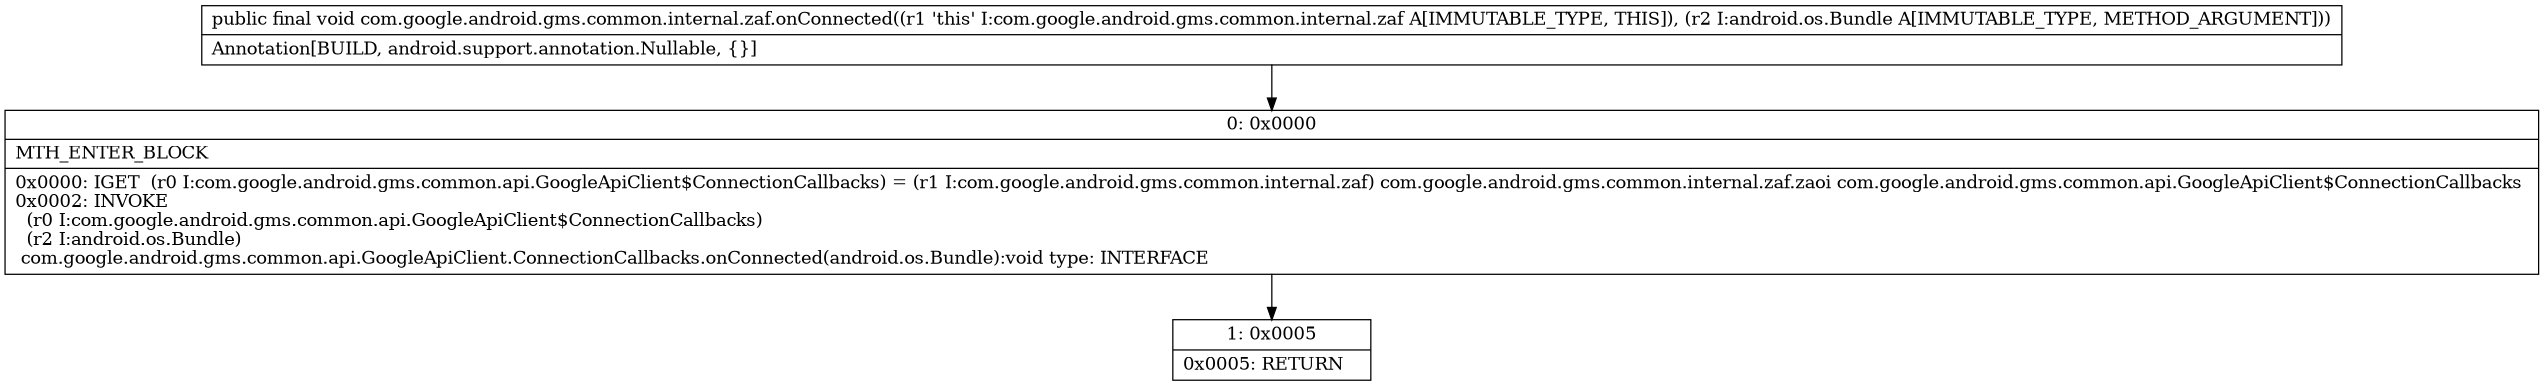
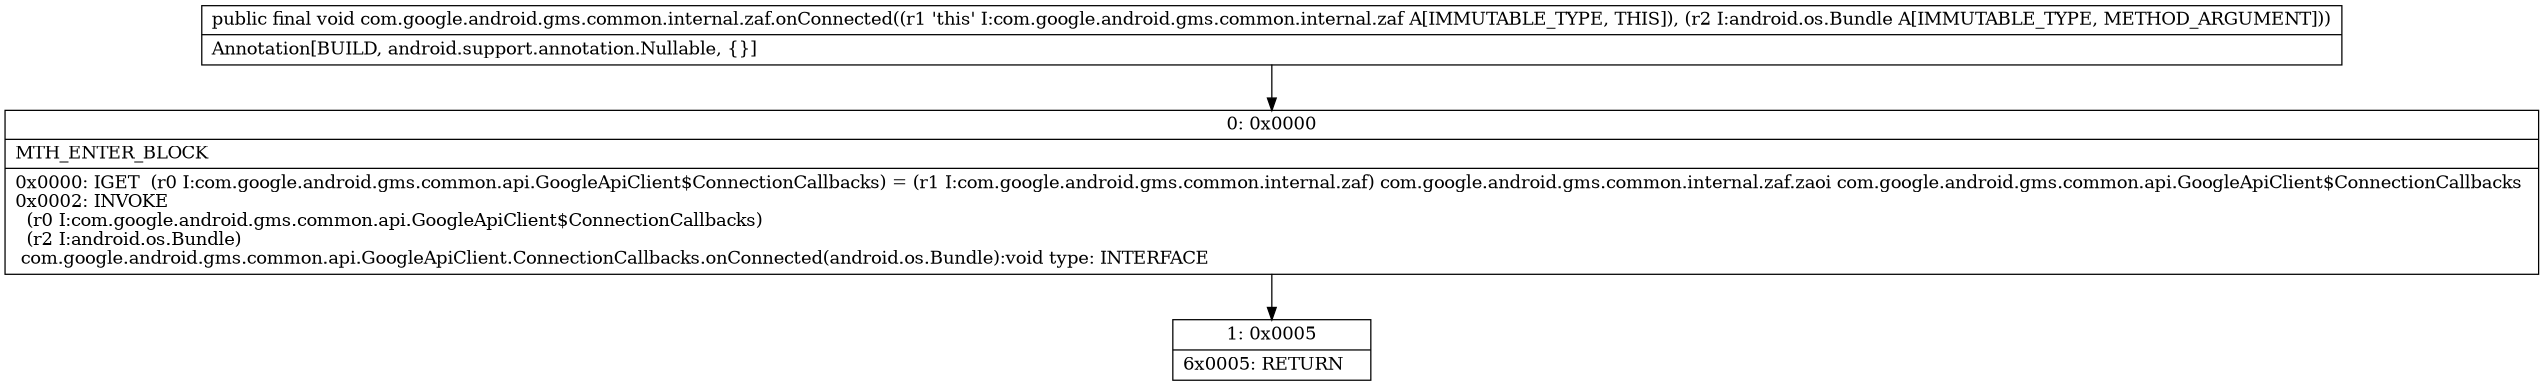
node "1: 0x0005": text "0x0005: RETURN" -> "6x0005: RETURN"
